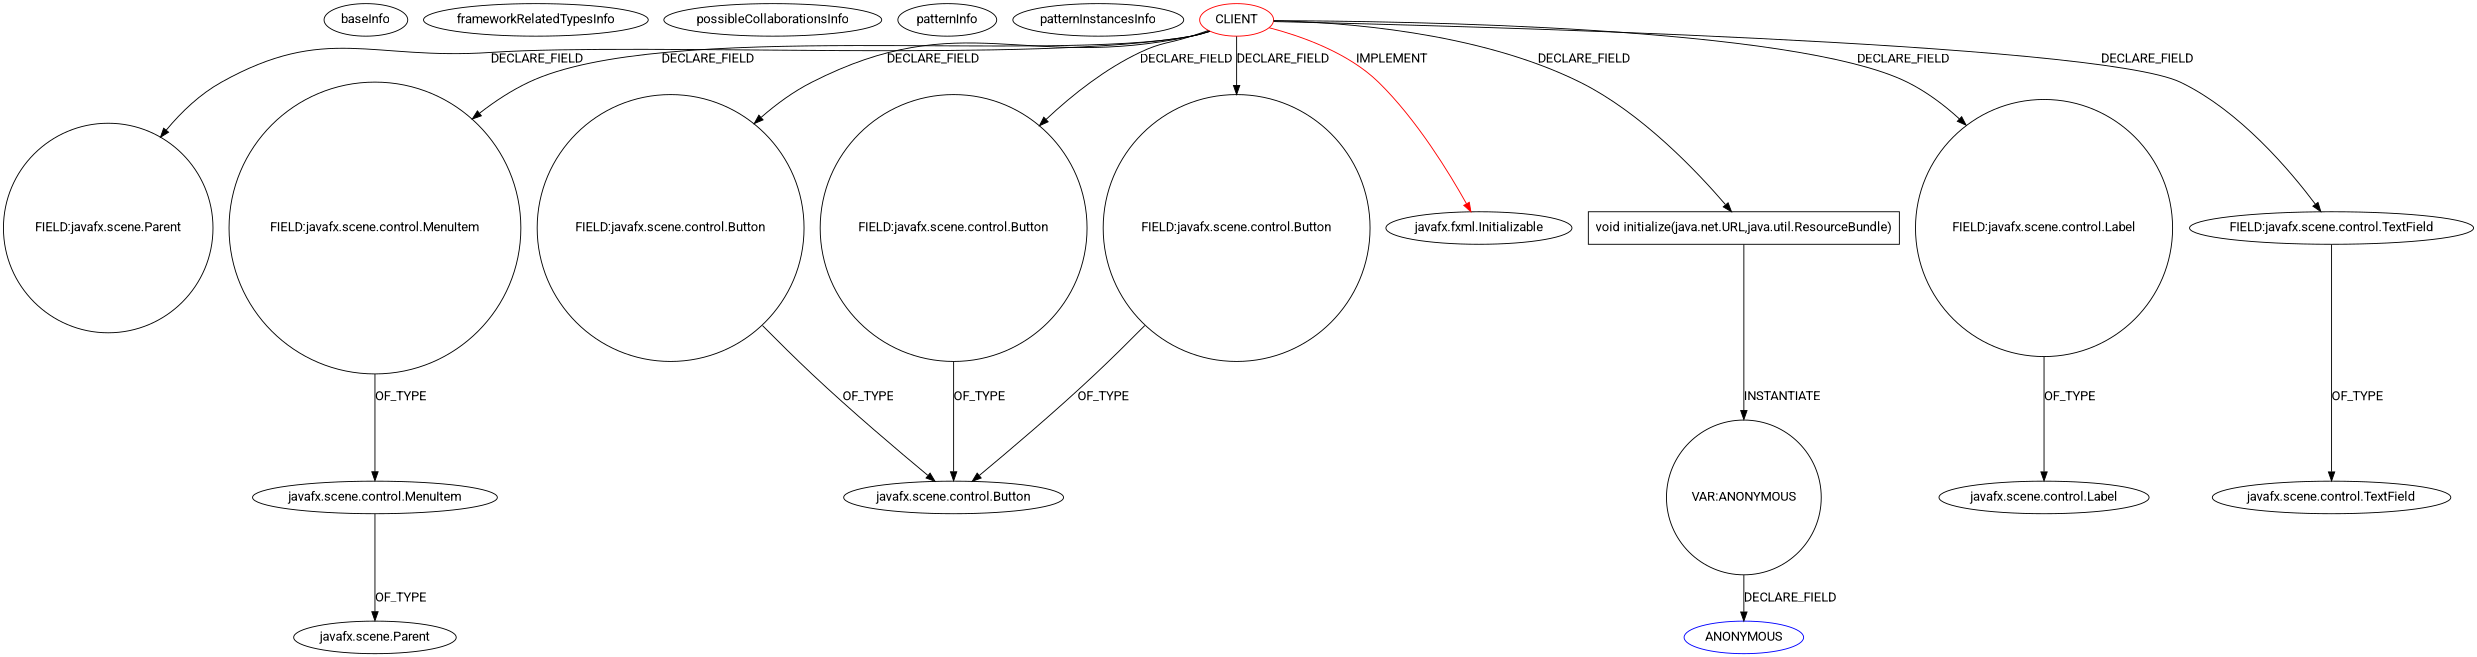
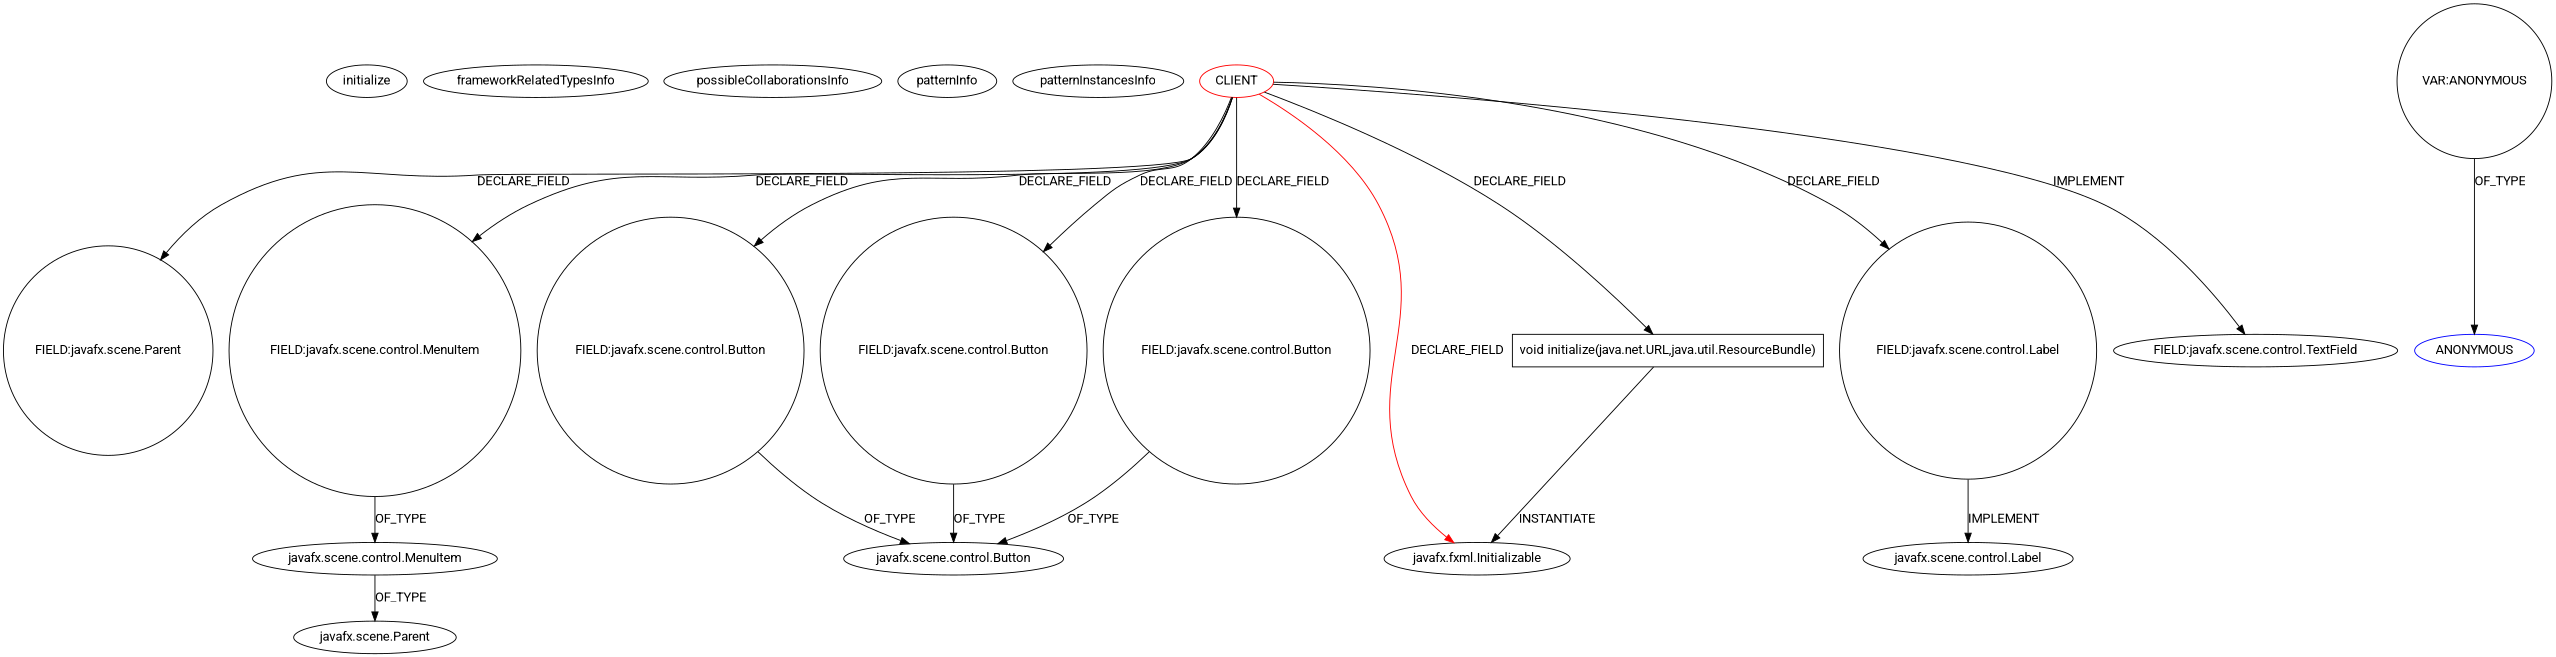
node "baseInfo": label "baseInfo" -> "initialize"
edge "CLIENT" -> "javafx.fxml.Initializable": label "IMPLEMENT" -> "DECLARE_FIELD"
edge "CLIENT" -> "FIELD:javafx.scene.control.TextField": label "DECLARE_FIELD" -> "IMPLEMENT"
edge "void initialize(java.net.URL,java.util.ResourceBundle)" -> "VAR:ANONYMOUS": now "void initialize(java.net.URL,java.util.ResourceBundle)" -> "javafx.fxml.Initializable"
edge "FIELD:javafx.scene.control.Label" -> "javafx.scene.control.Label": label "OF_TYPE" -> "IMPLEMENT"
node "javafx.scene.control.TextField": removed
edge "VAR:ANONYMOUS" -> "ANONYMOUS": label "DECLARE_FIELD" -> "OF_TYPE"
